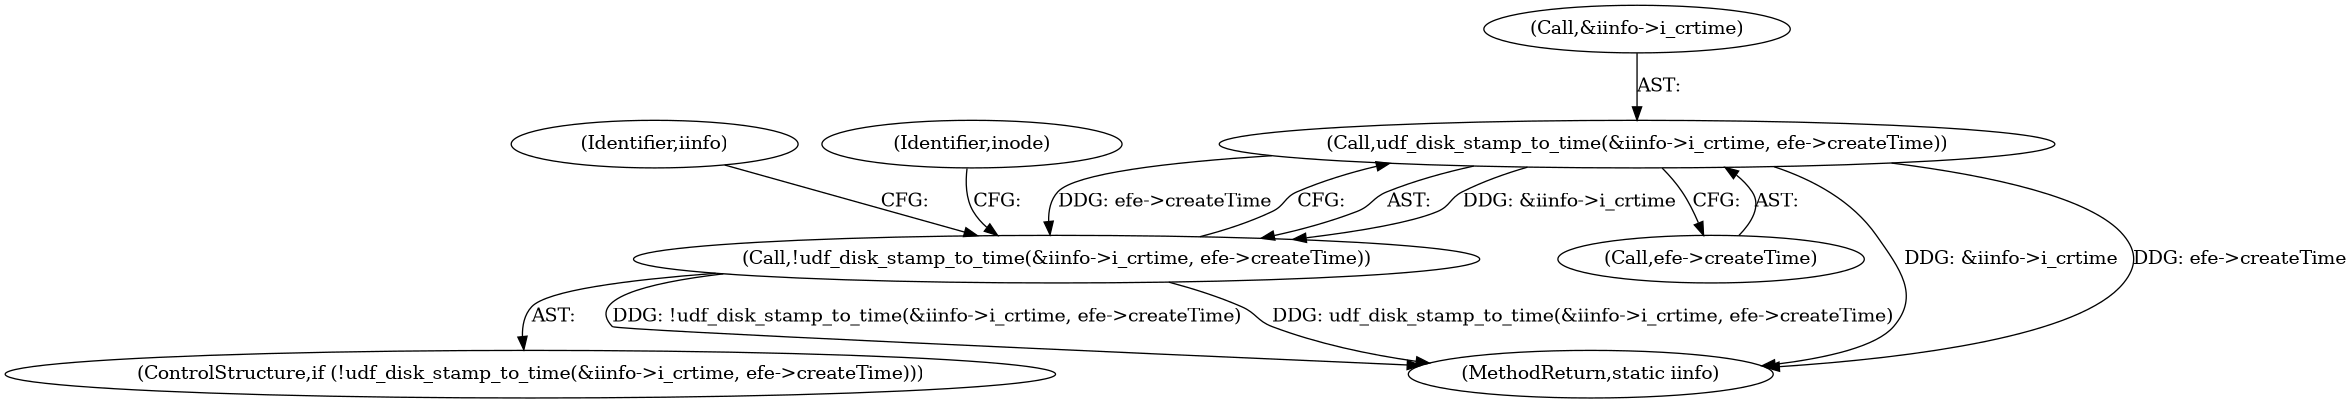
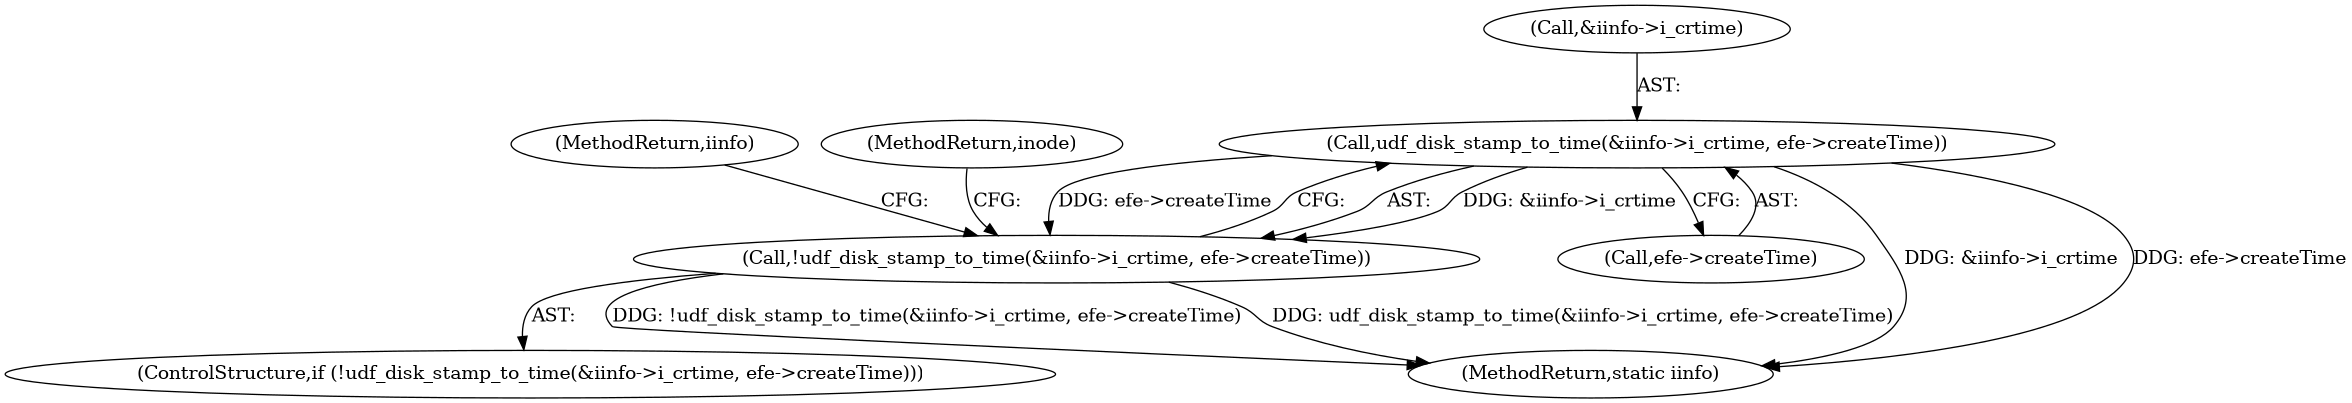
node "(Identifier,iinfo)": label "(Identifier,iinfo)" -> "(MethodReturn,iinfo)"
node "(Identifier,inode)": label "(Identifier,inode)" -> "(MethodReturn,inode)"
